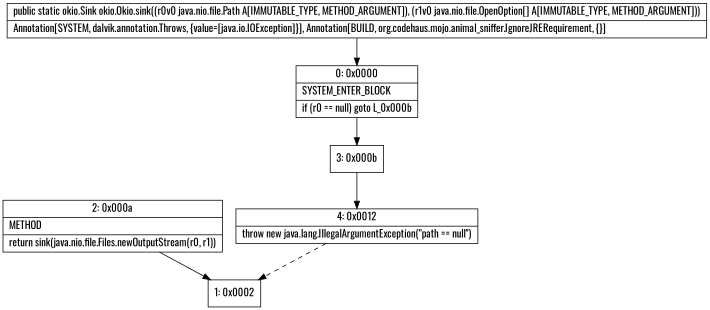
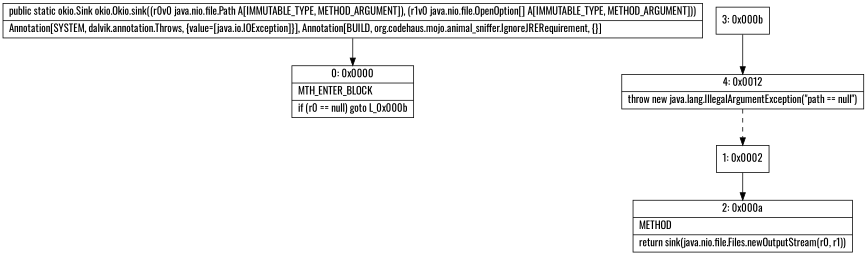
node "0: 0x0000": text "SYSTEM_ENTER_BLOCK" -> "MTH_ENTER_BLOCK"
edge "0: 0x0000" -> "3: 0x000b": removed
edge "2: 0x000a" -> "1: 0x0002": reversed
